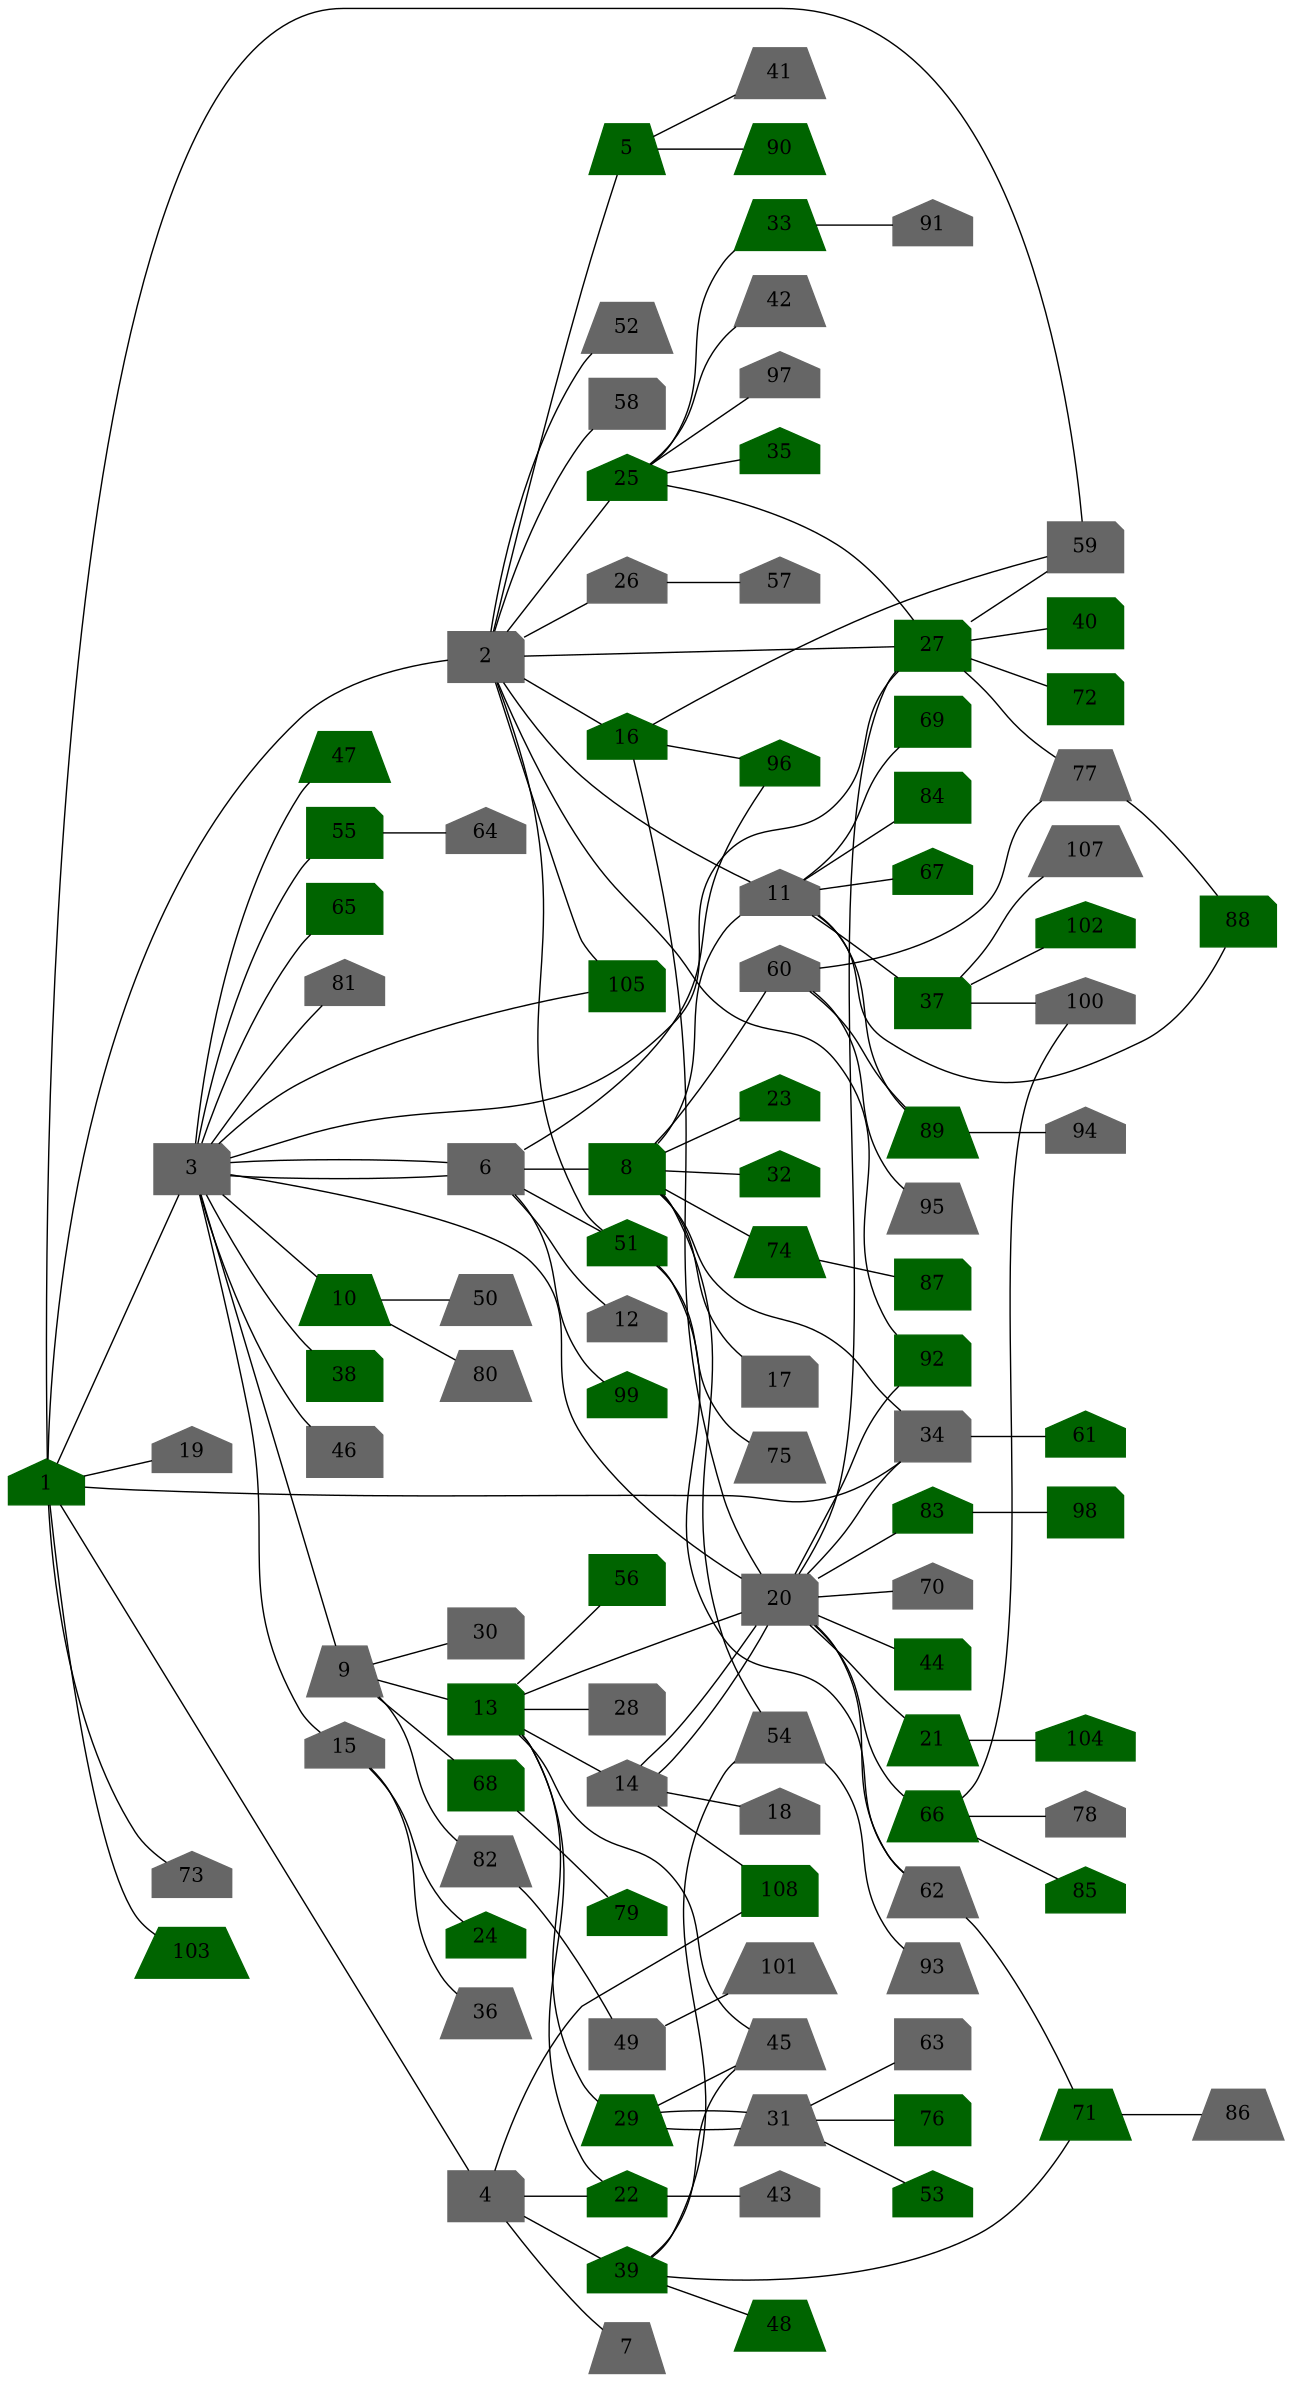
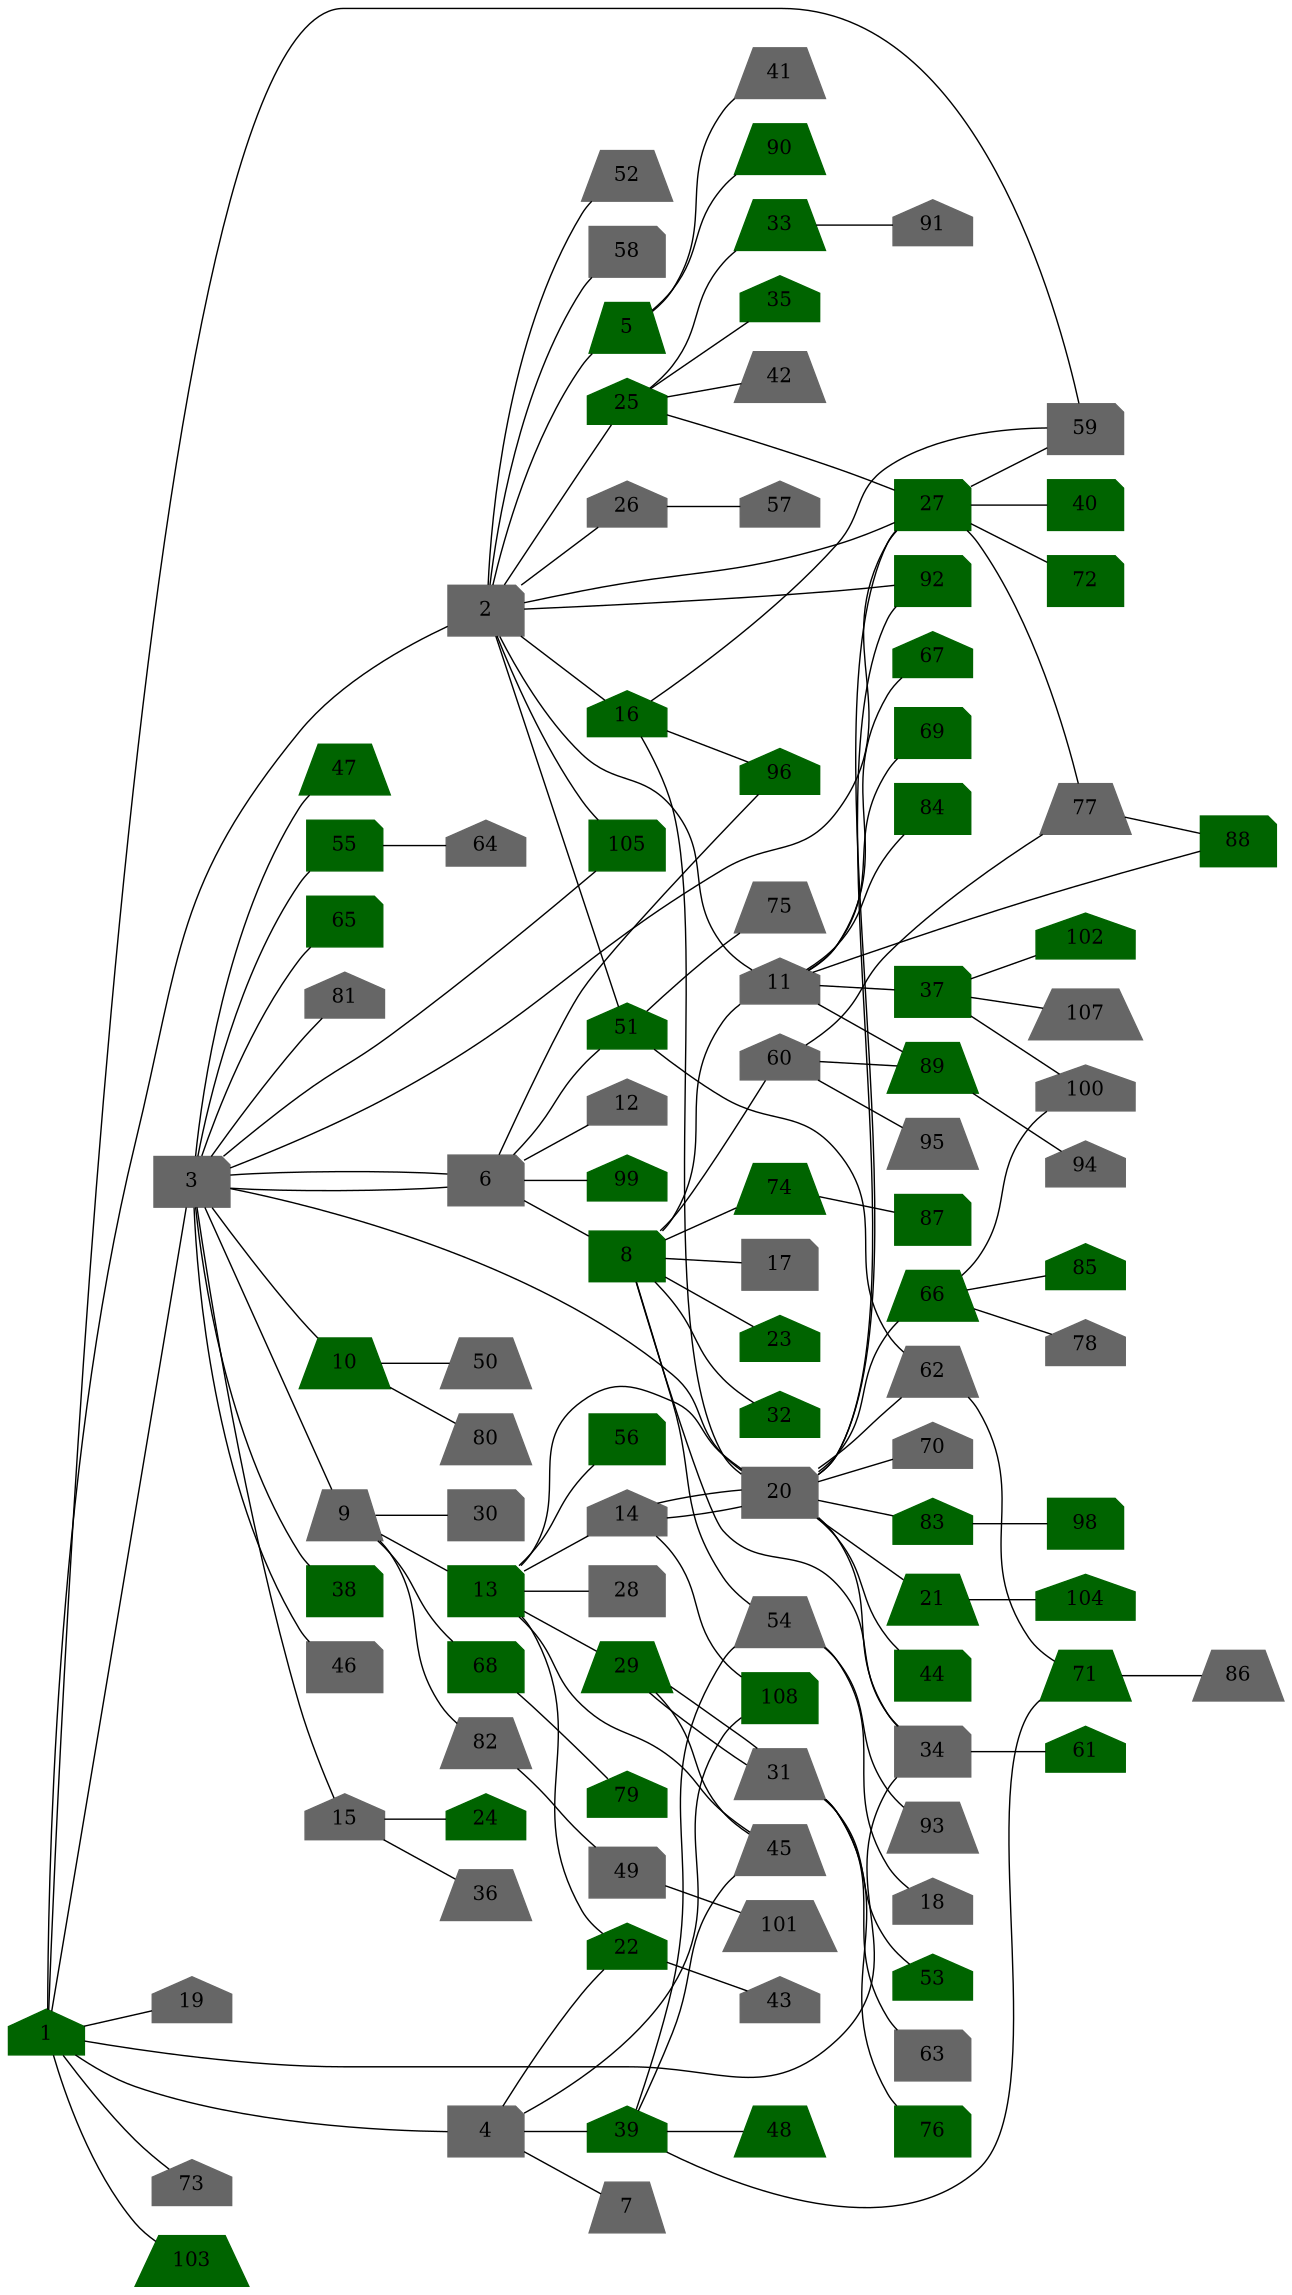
node "97": removed
edge "14" -- "18": now "54" -- "18"
